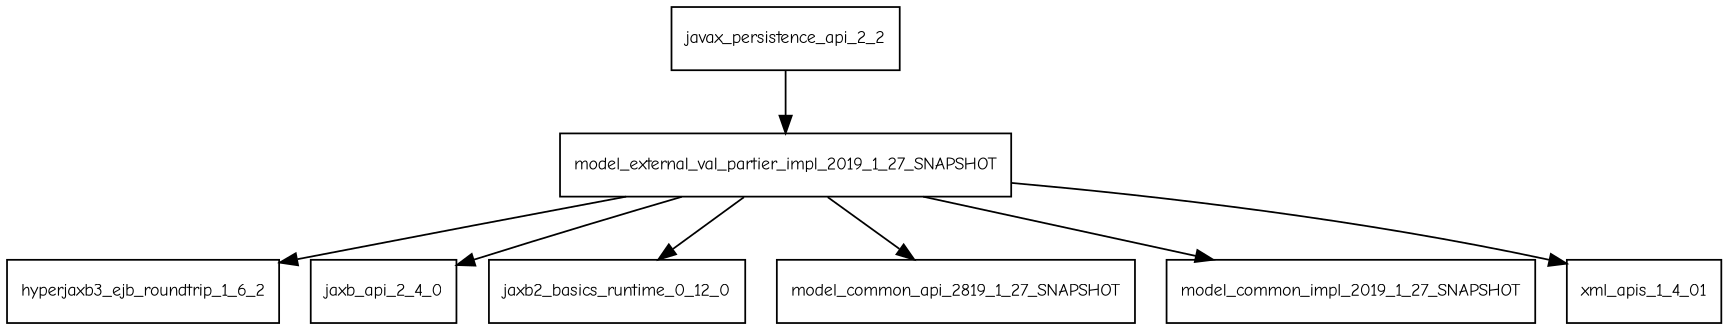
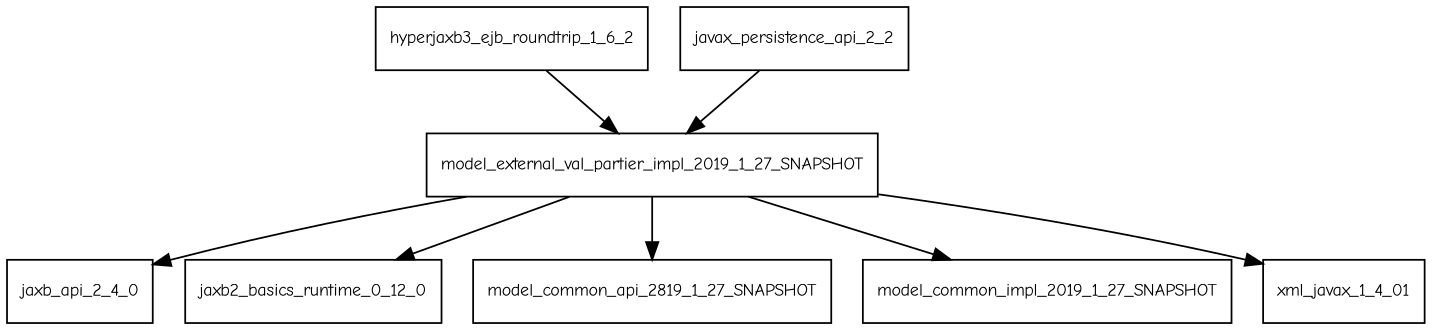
edge "model_external_val_partier_impl_2019_1_27_SNAPSHOT" -> "hyperjaxb3_ejb_roundtrip_1_6_2": reversed
node "xml_apis_1_4_01": label "xml_apis_1_4_01" -> "xml_javax_1_4_01"
